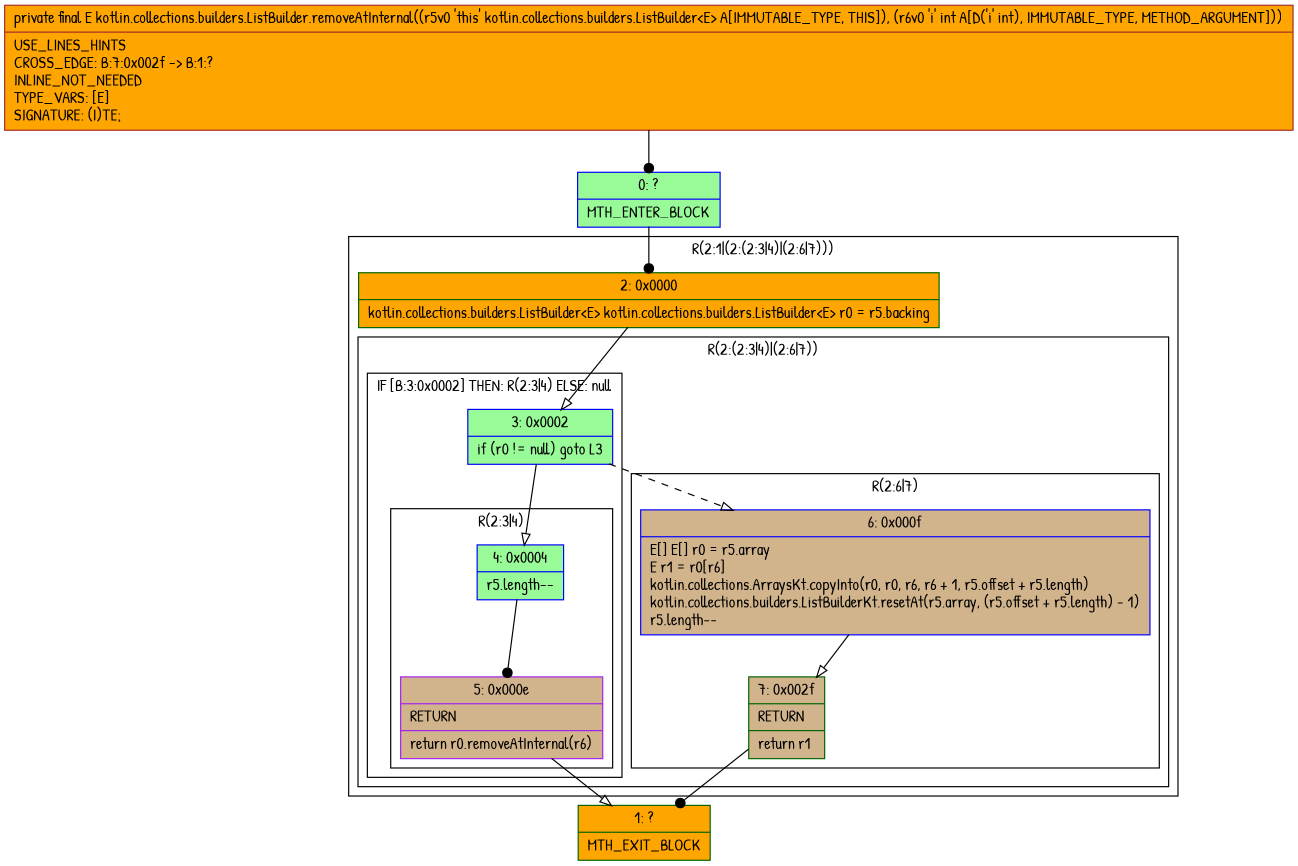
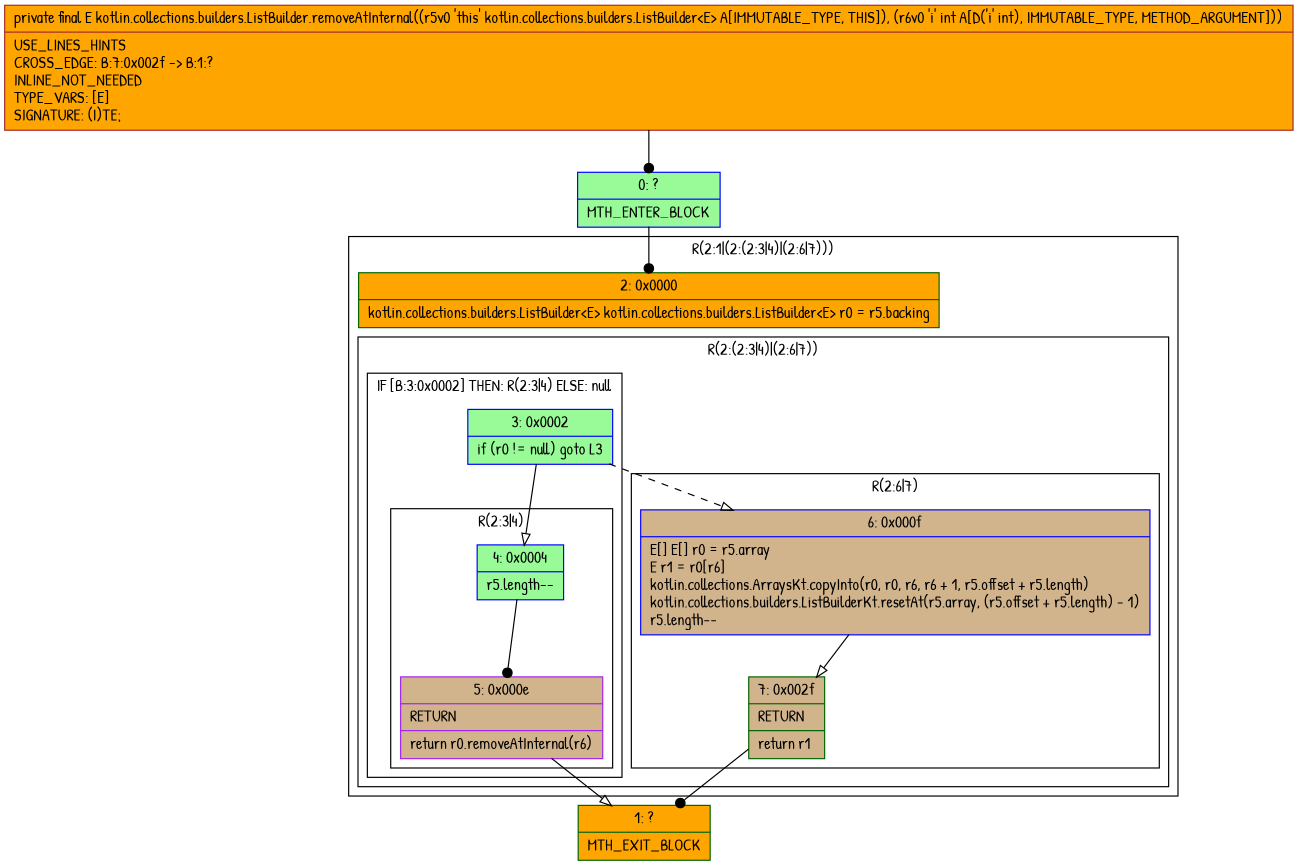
edge "2: 0x0000" -> "3: 0x0002": removed
